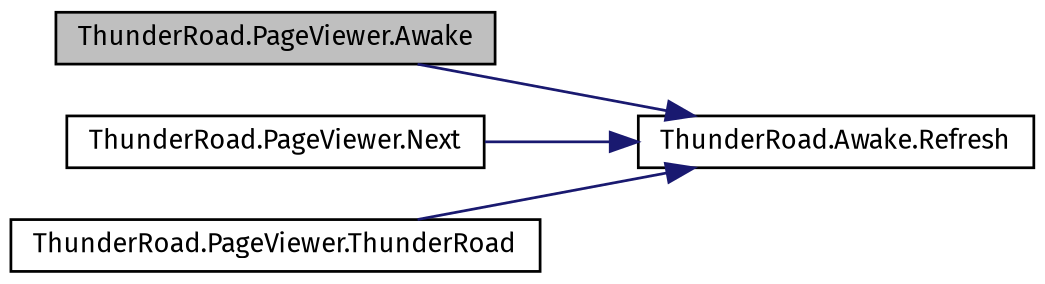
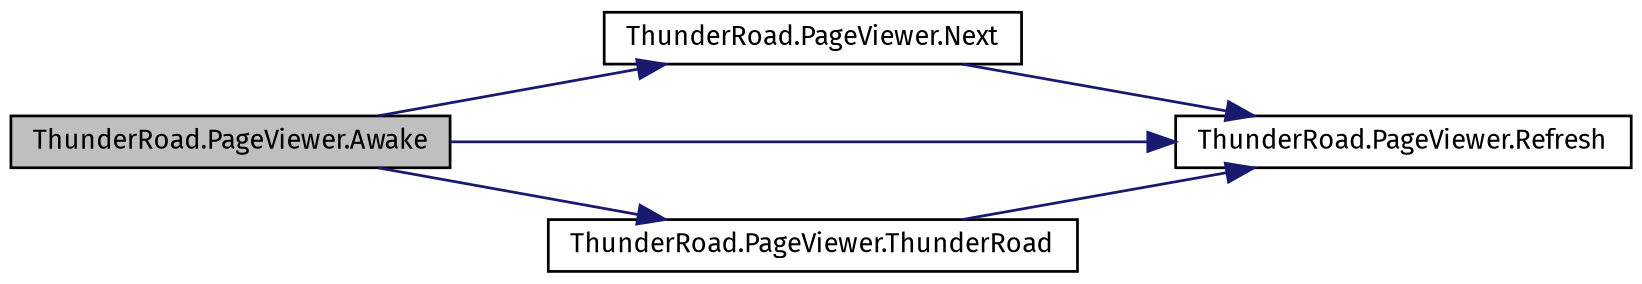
edge "ThunderRoad.PageViewer.Awake" -> "ThunderRoad.PageViewer.Next": added
node "ThunderRoad.Awake.Refresh": label "ThunderRoad.Awake.Refresh" -> "ThunderRoad.PageViewer.Refresh"
edge "ThunderRoad.PageViewer.Awake" -> "ThunderRoad.PageViewer.ThunderRoad": added
